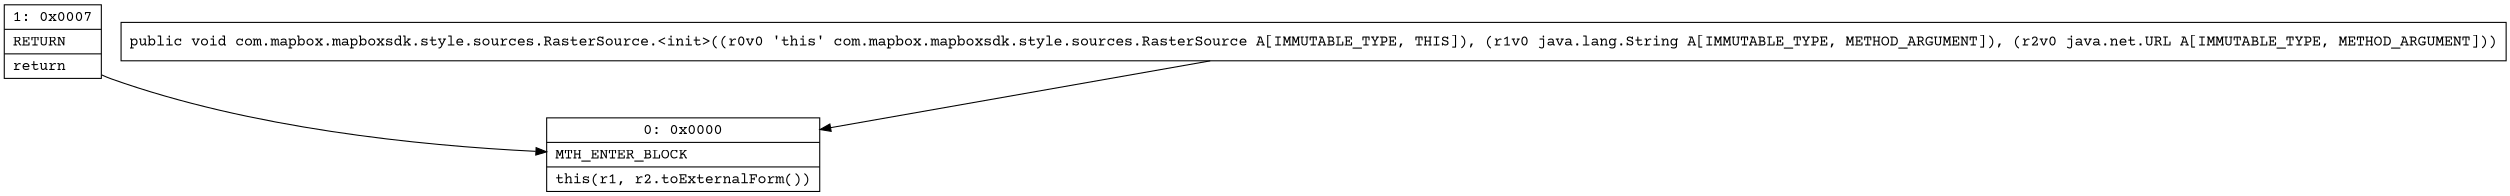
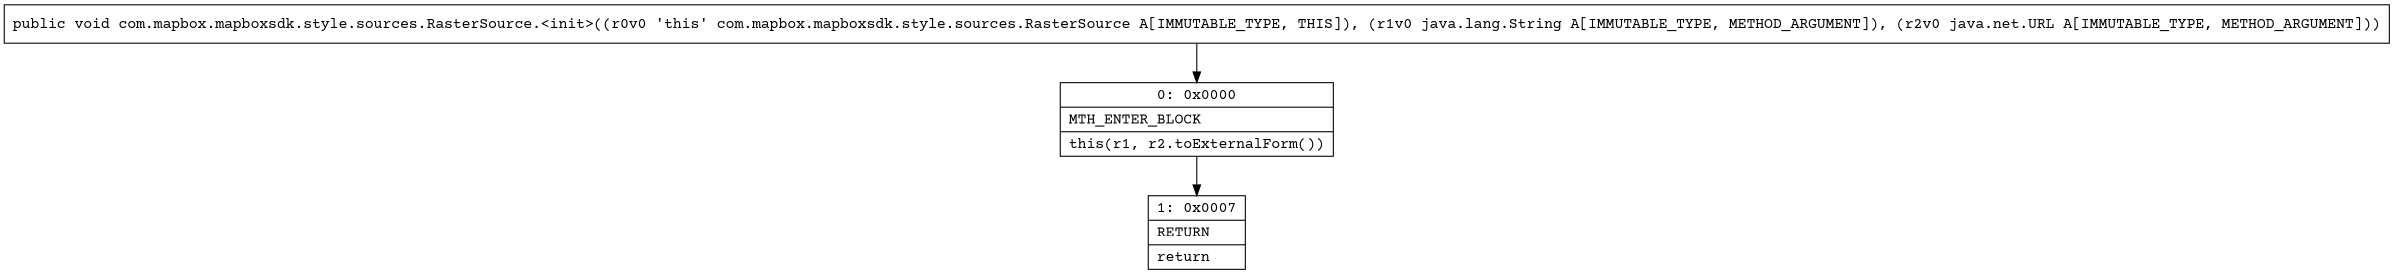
edge "1: 0x0007" -> "0: 0x0000": reversed
